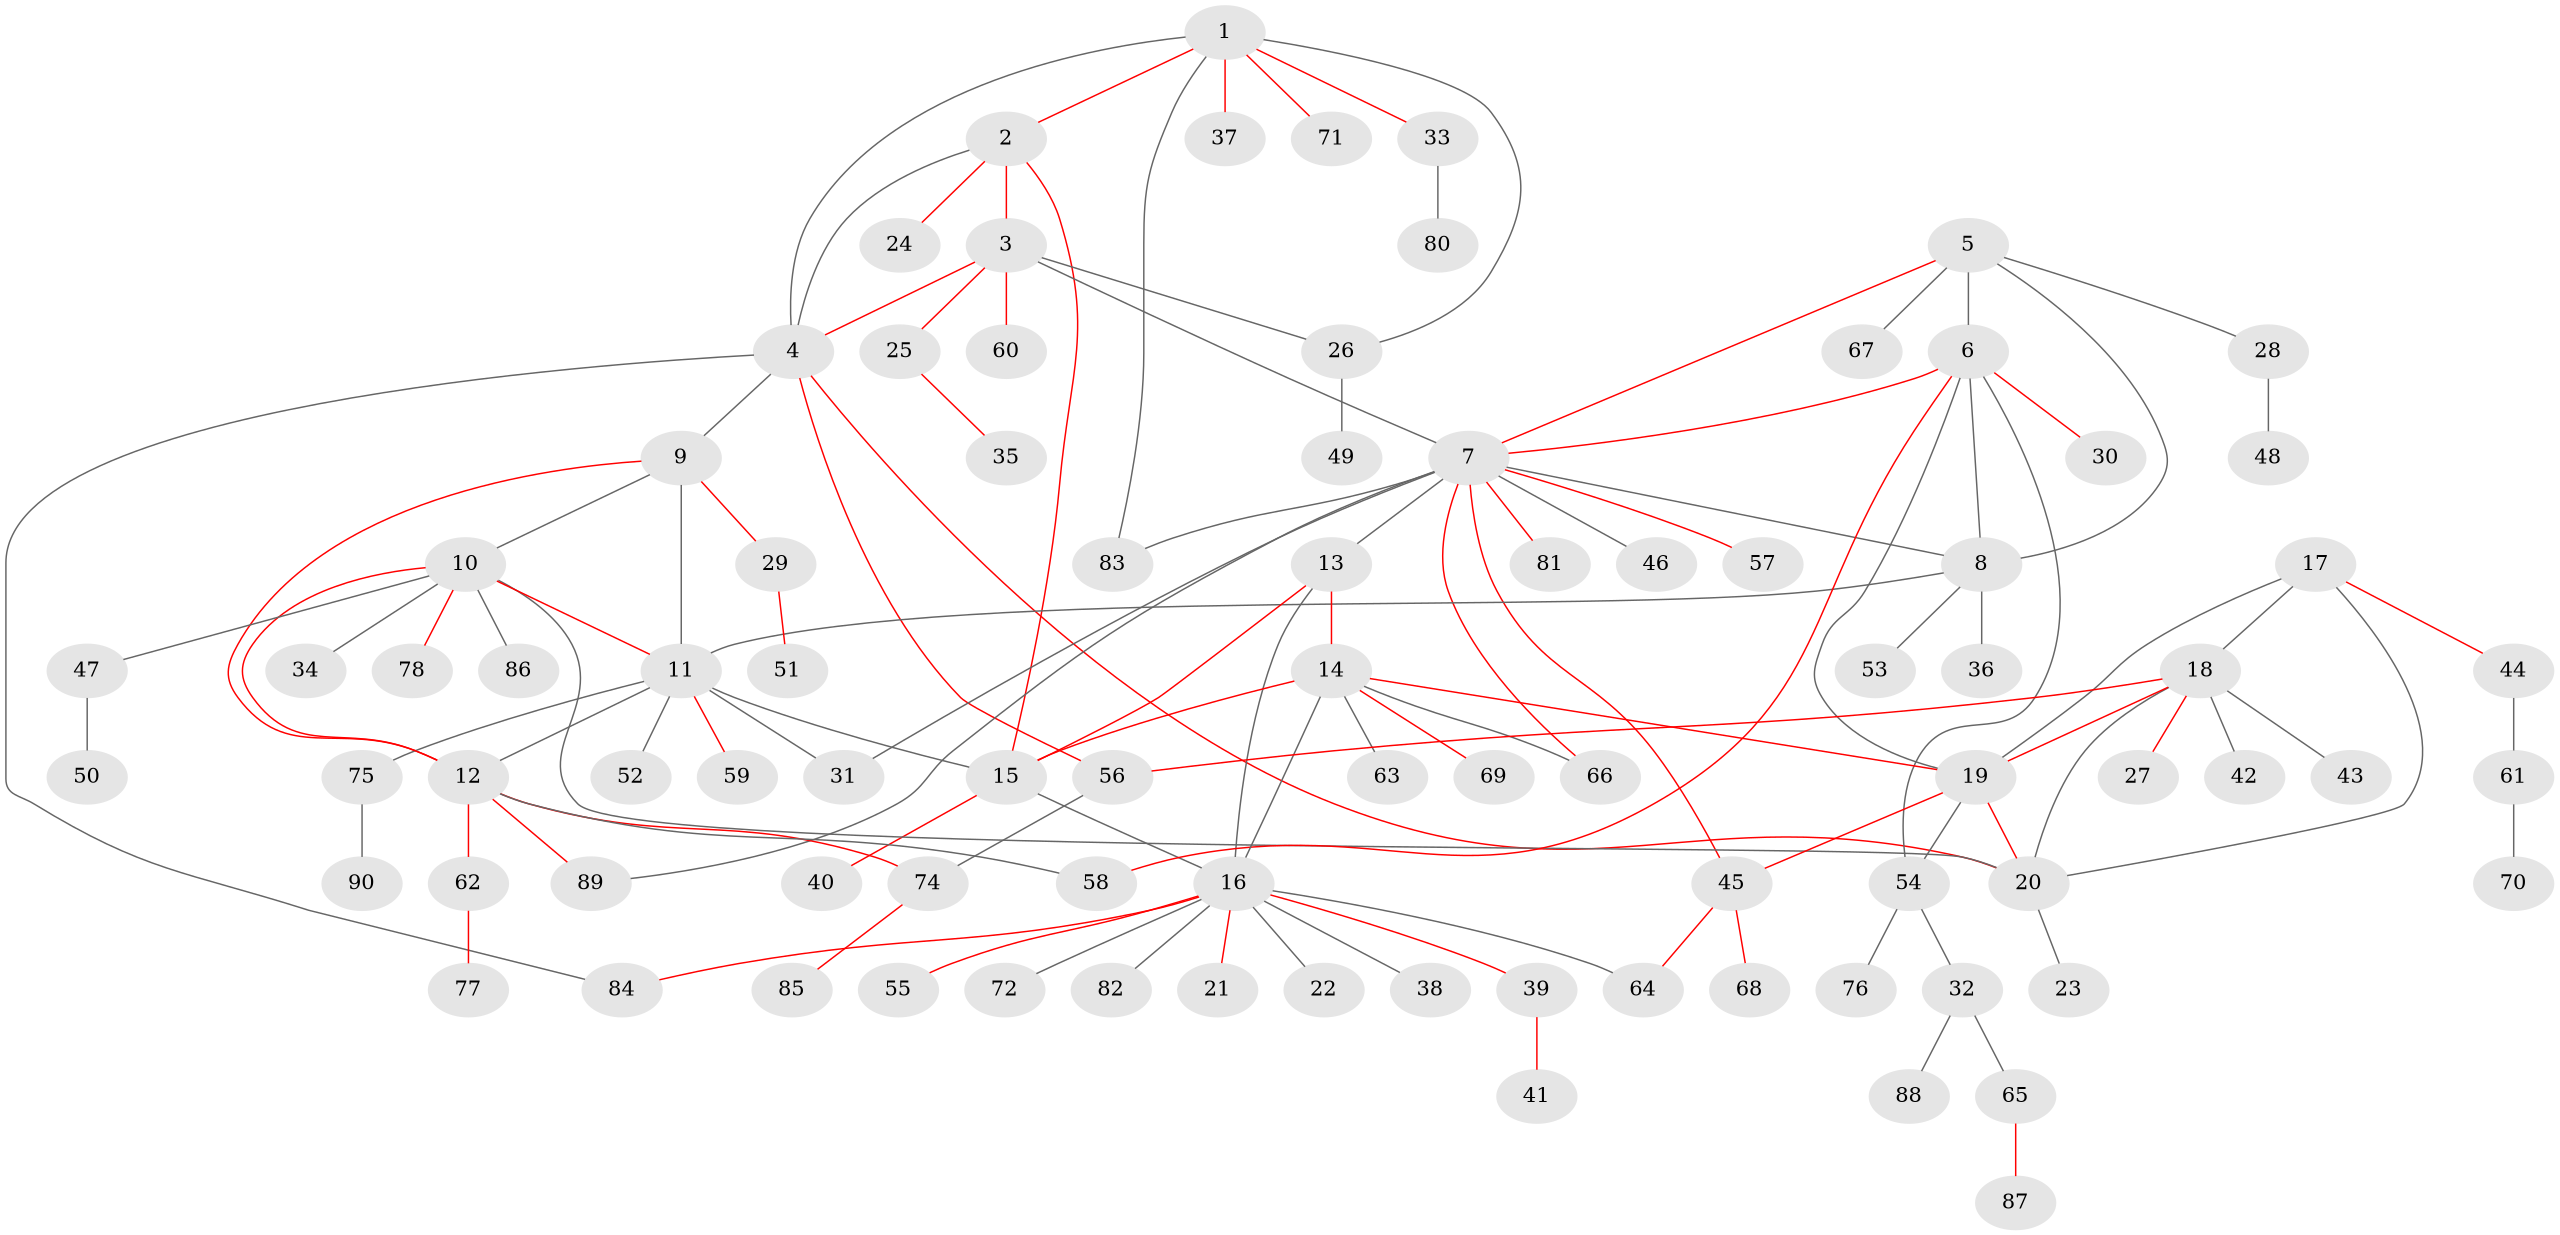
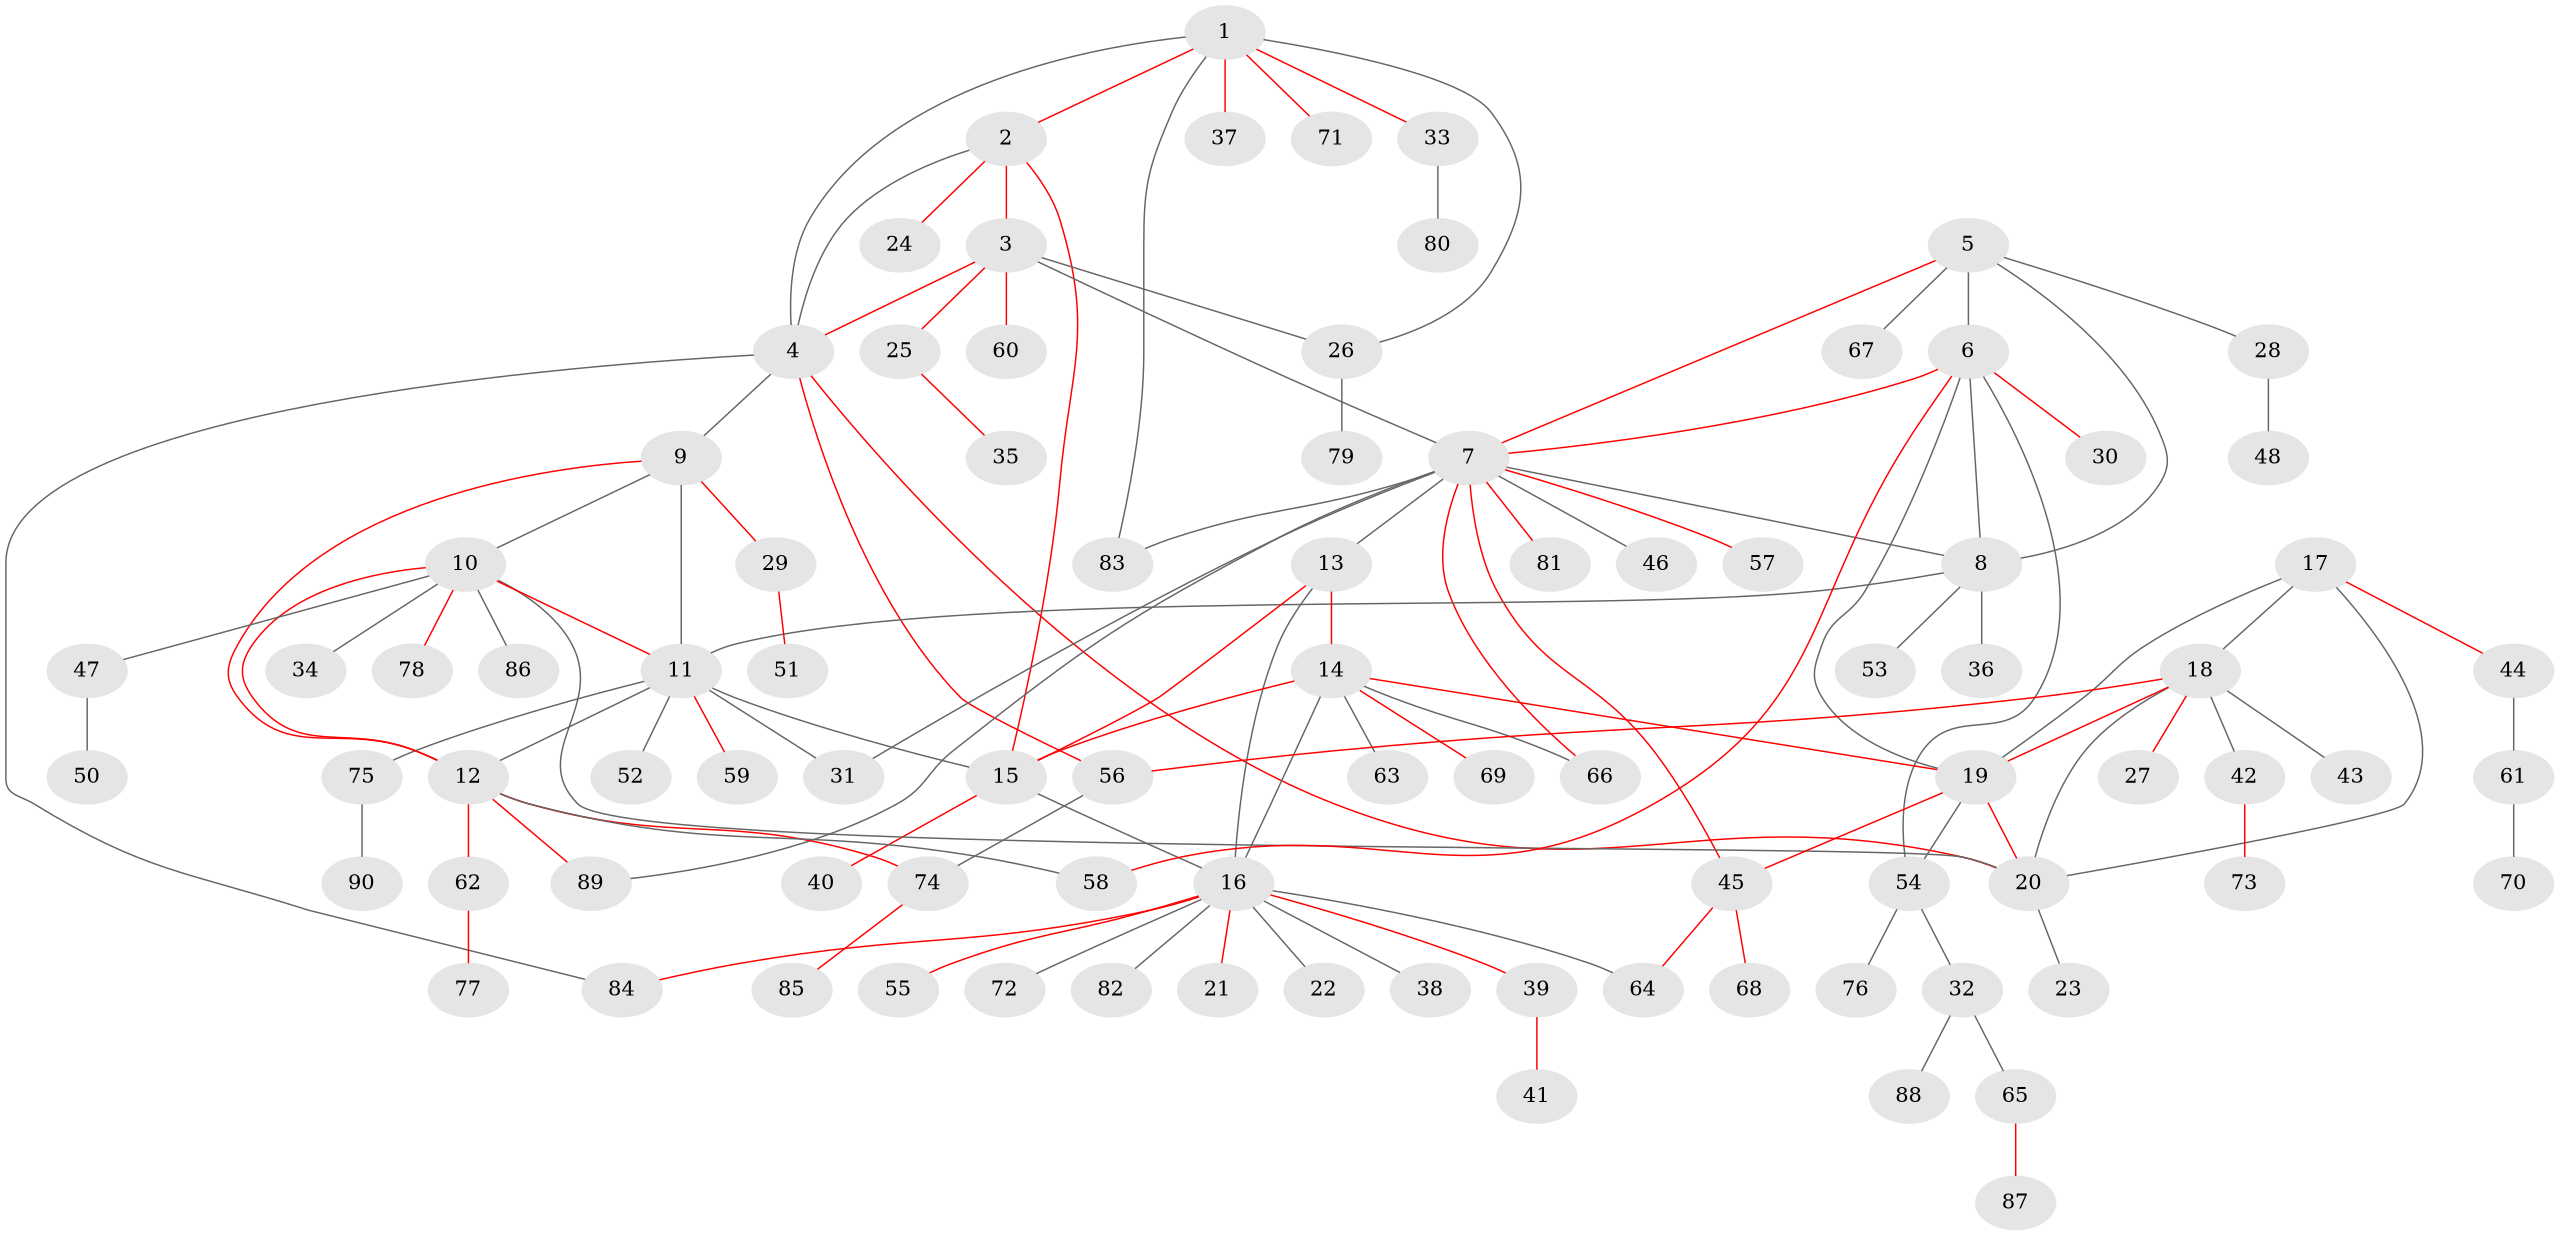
node "49": label "49" -> "79"
node "73": added
